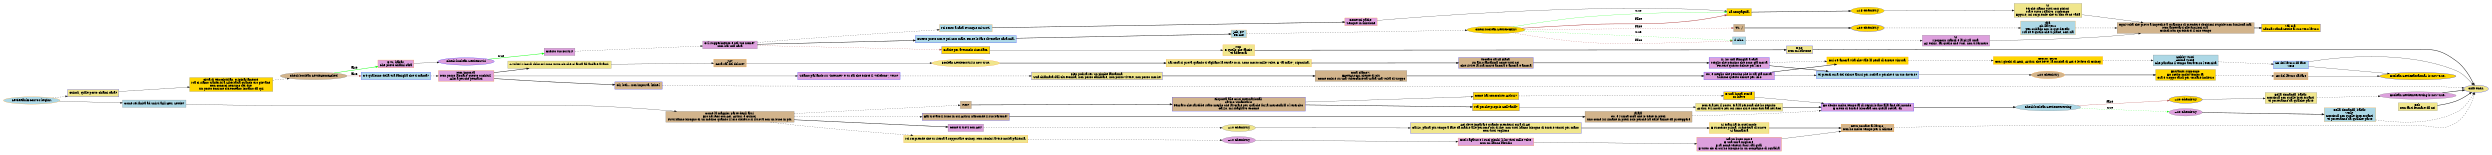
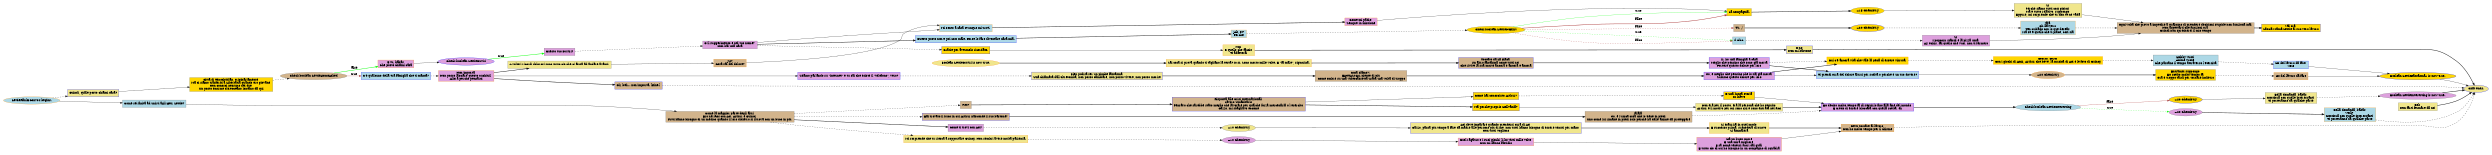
edge "O il suggerimento è nel tuo nome? Non hai una casa" -> "Mi sento a casa ovunque mi trovi.": style dashed -> solid
edge "O il suggerimento è nel tuo nome? Non hai una casa" -> "Grazie per avermelo ricordato.": color brown -> black
edge "Ho del lavoro da fare Vete" -> "Chat ends.": now "Boolean LettieFantasma1 is now true." -> "Chat ends."
edge "¿Sí? Cosa sai del dolore?" -> "Boolean LettieDuviri is now true.": now "¿Sí? Cosa sai del dolore?" -> "Mi sento a casa ovunque mi trovi."
edge "Check boolean LettieHomeAsked" -> "C'è qualcuno della tua famiglia che ti manca?": label "false" -> "true"
